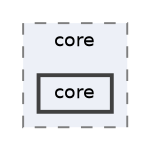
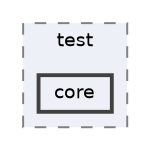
cluster "core": label "core" -> "test"
